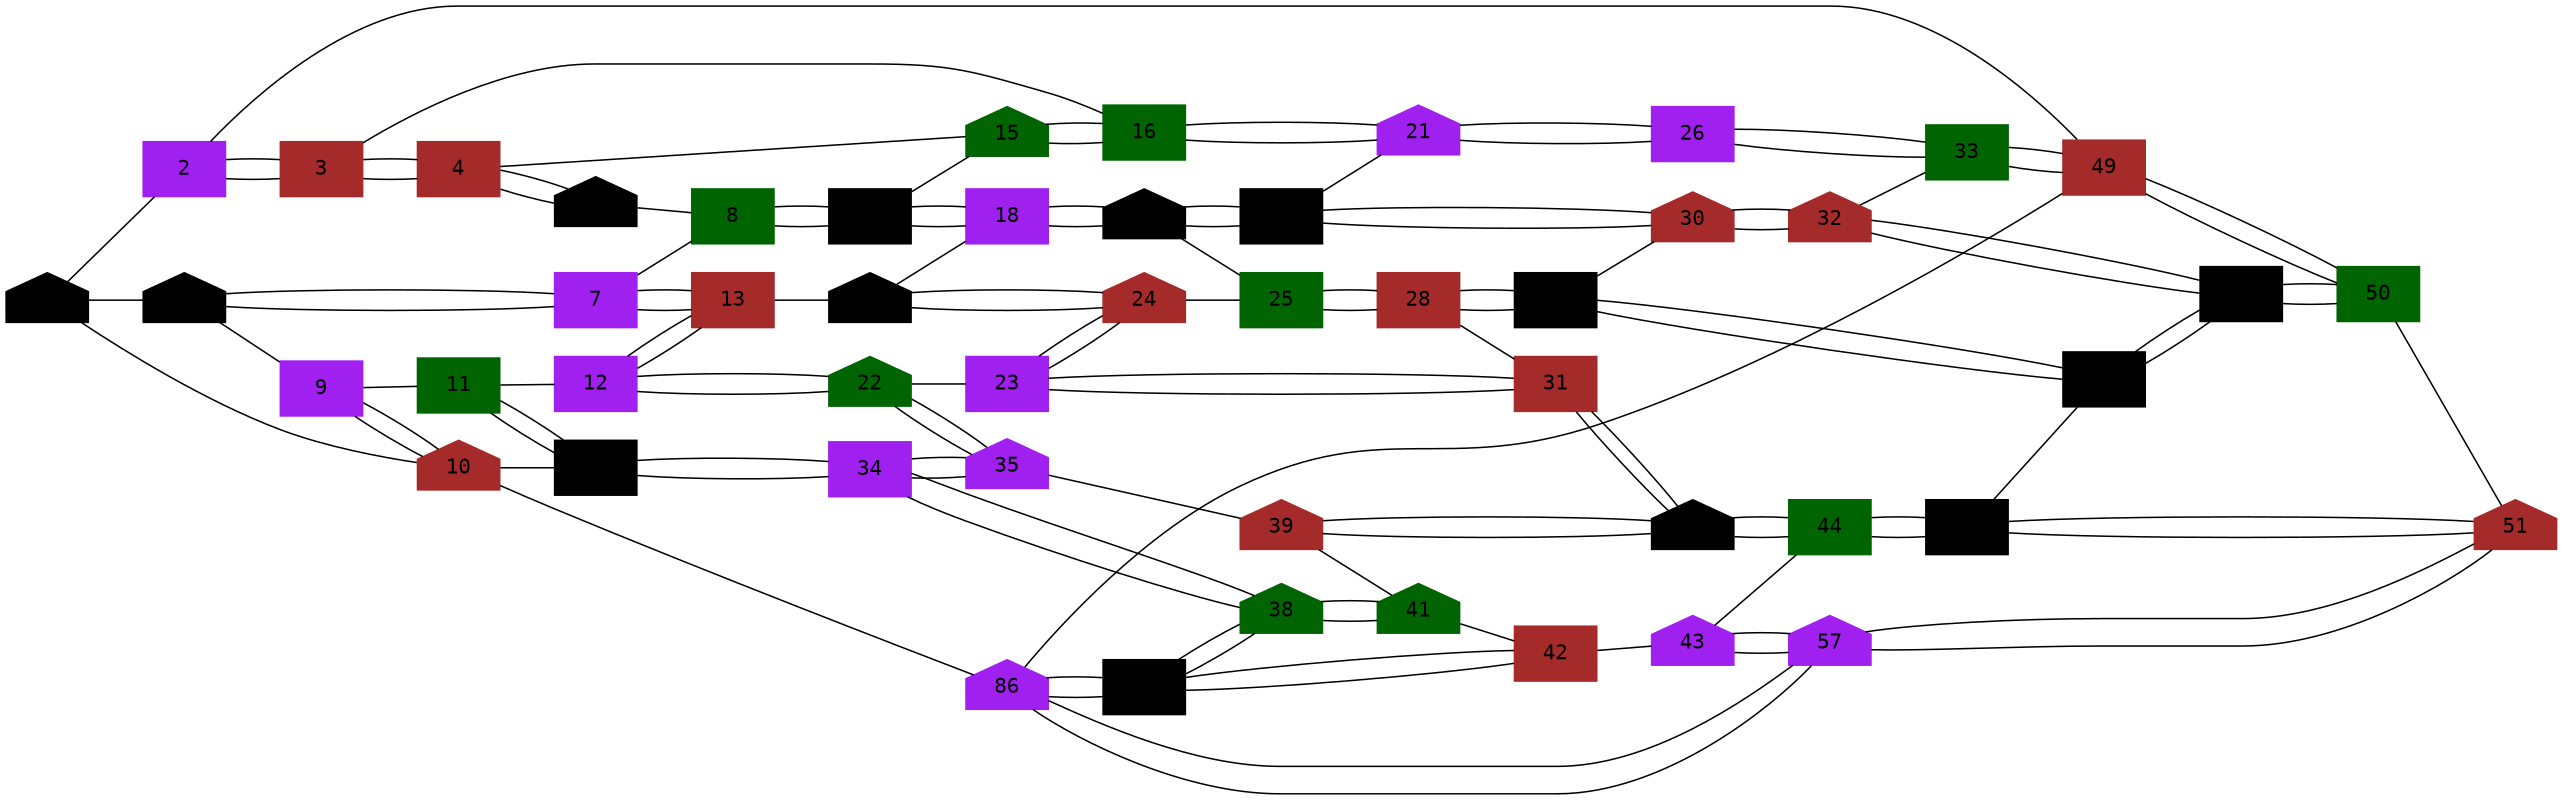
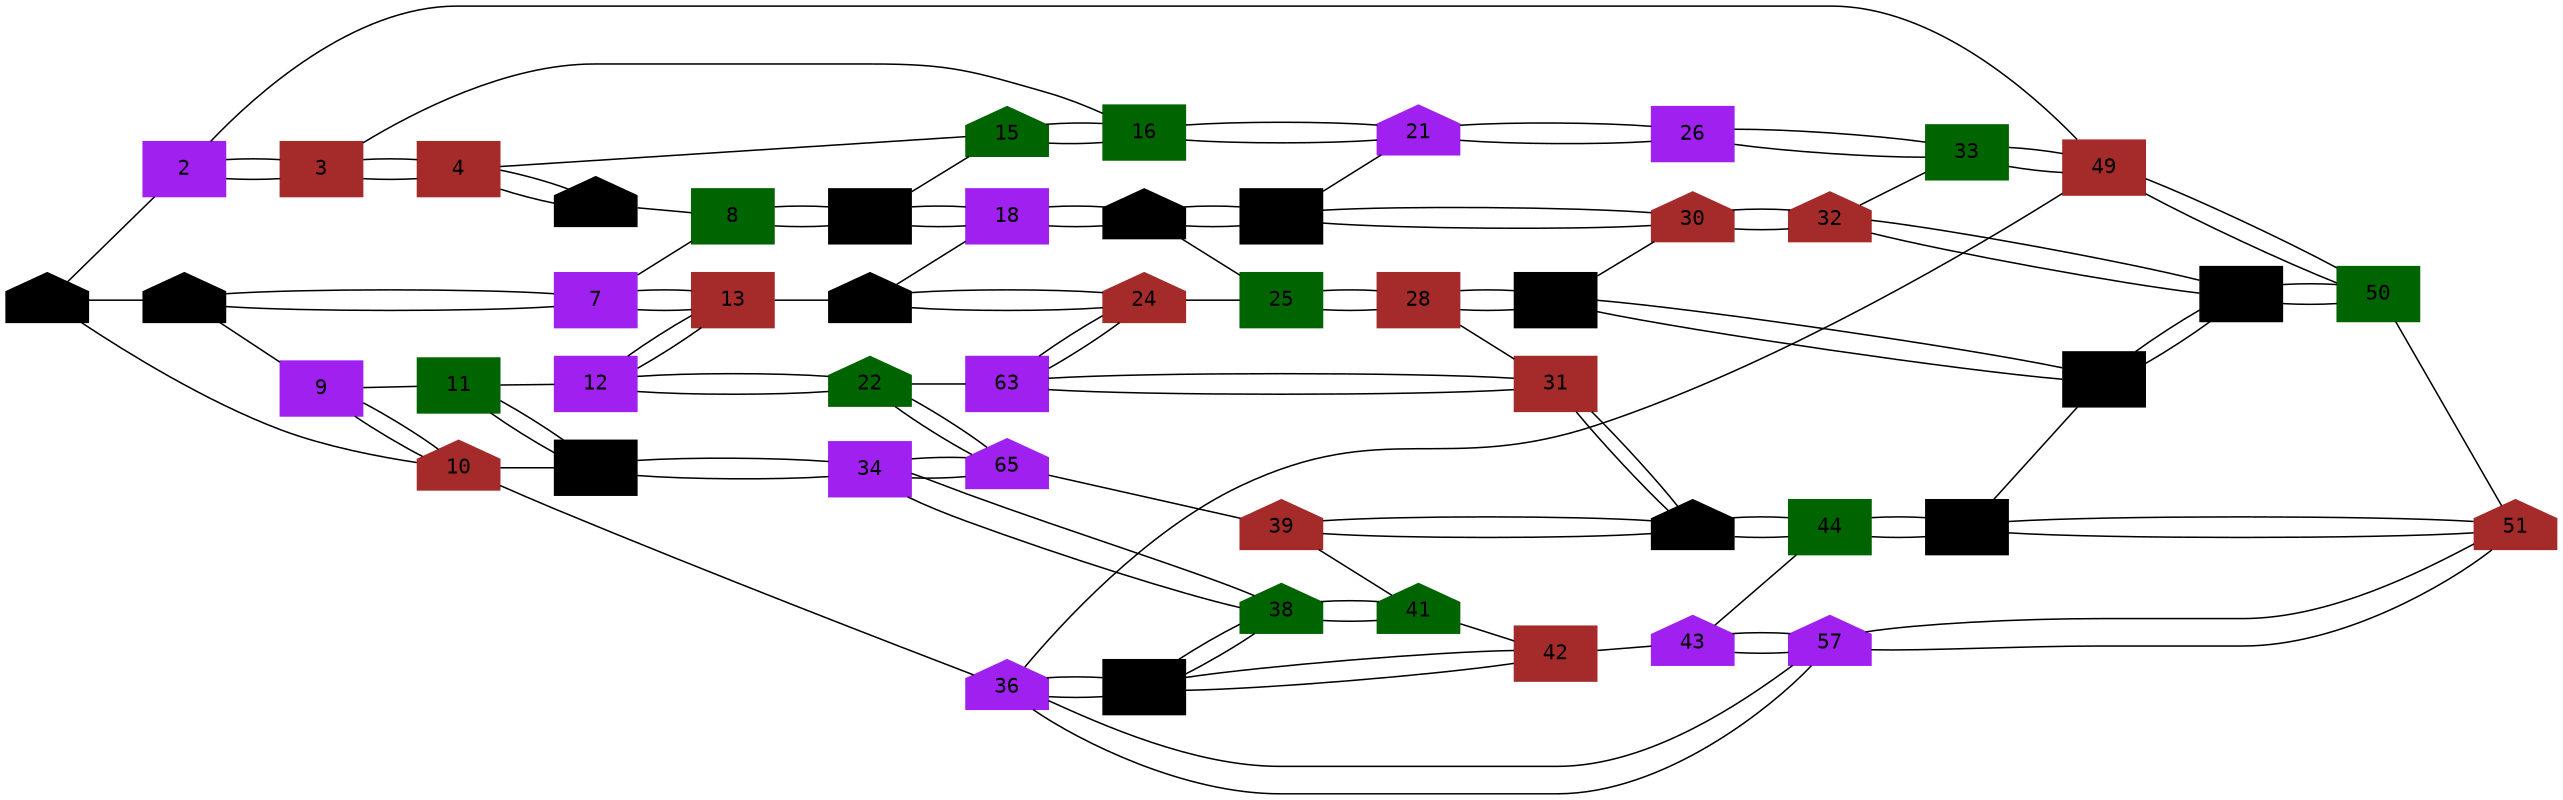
node "23": label "23" -> "63"
node "35": label "35" -> "65"
node "86": label "86" -> "36"
